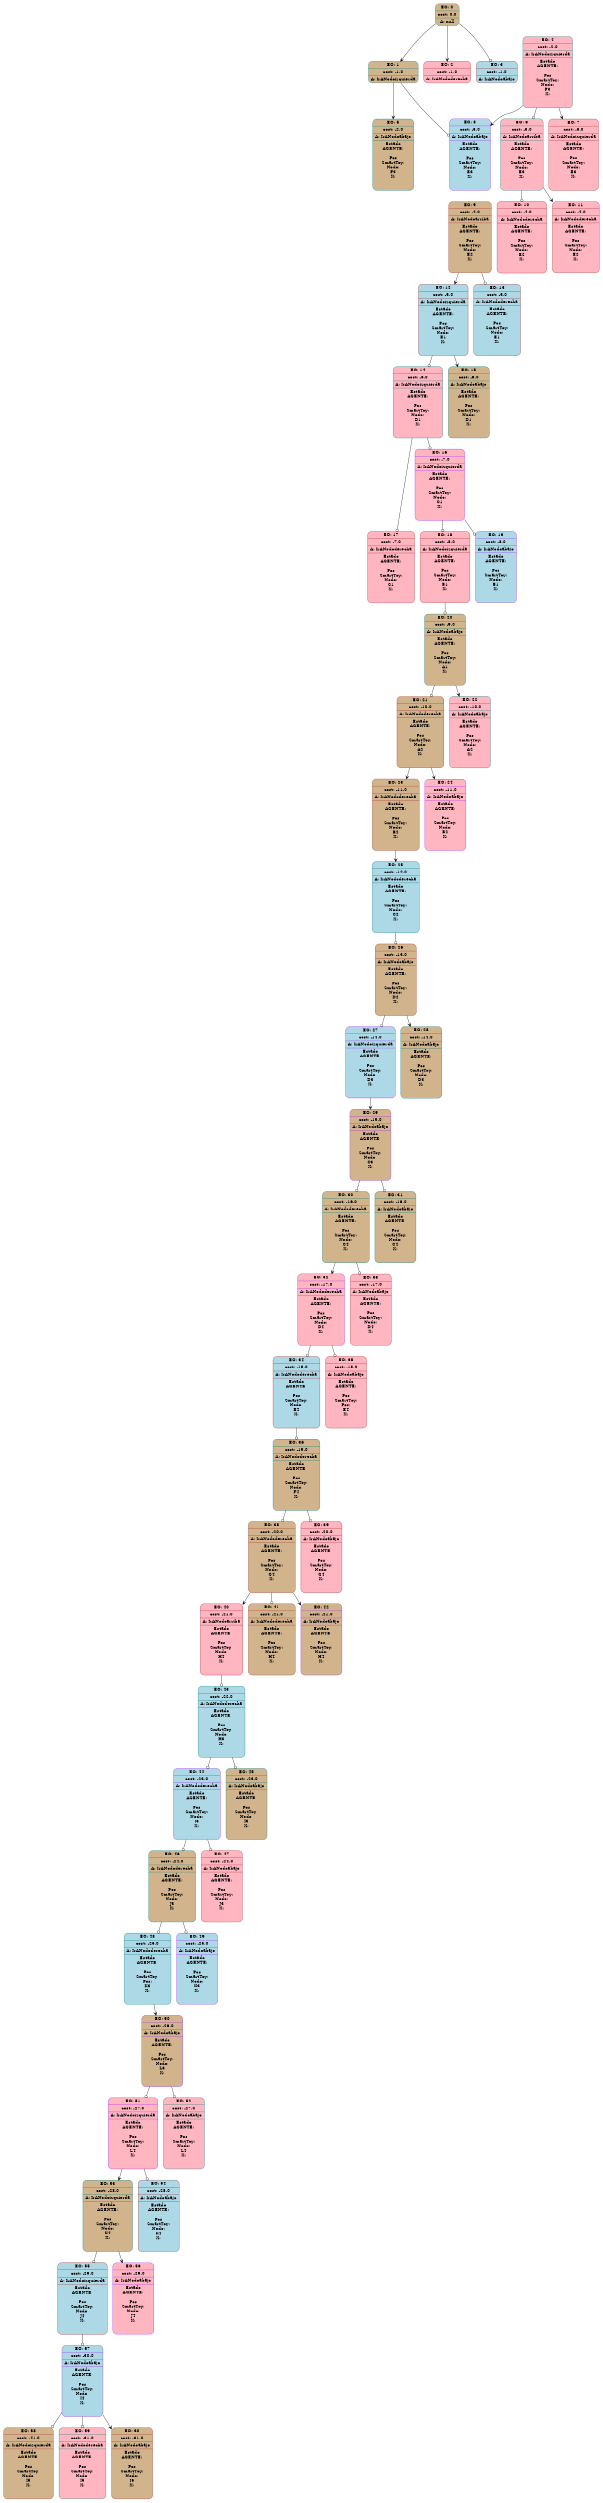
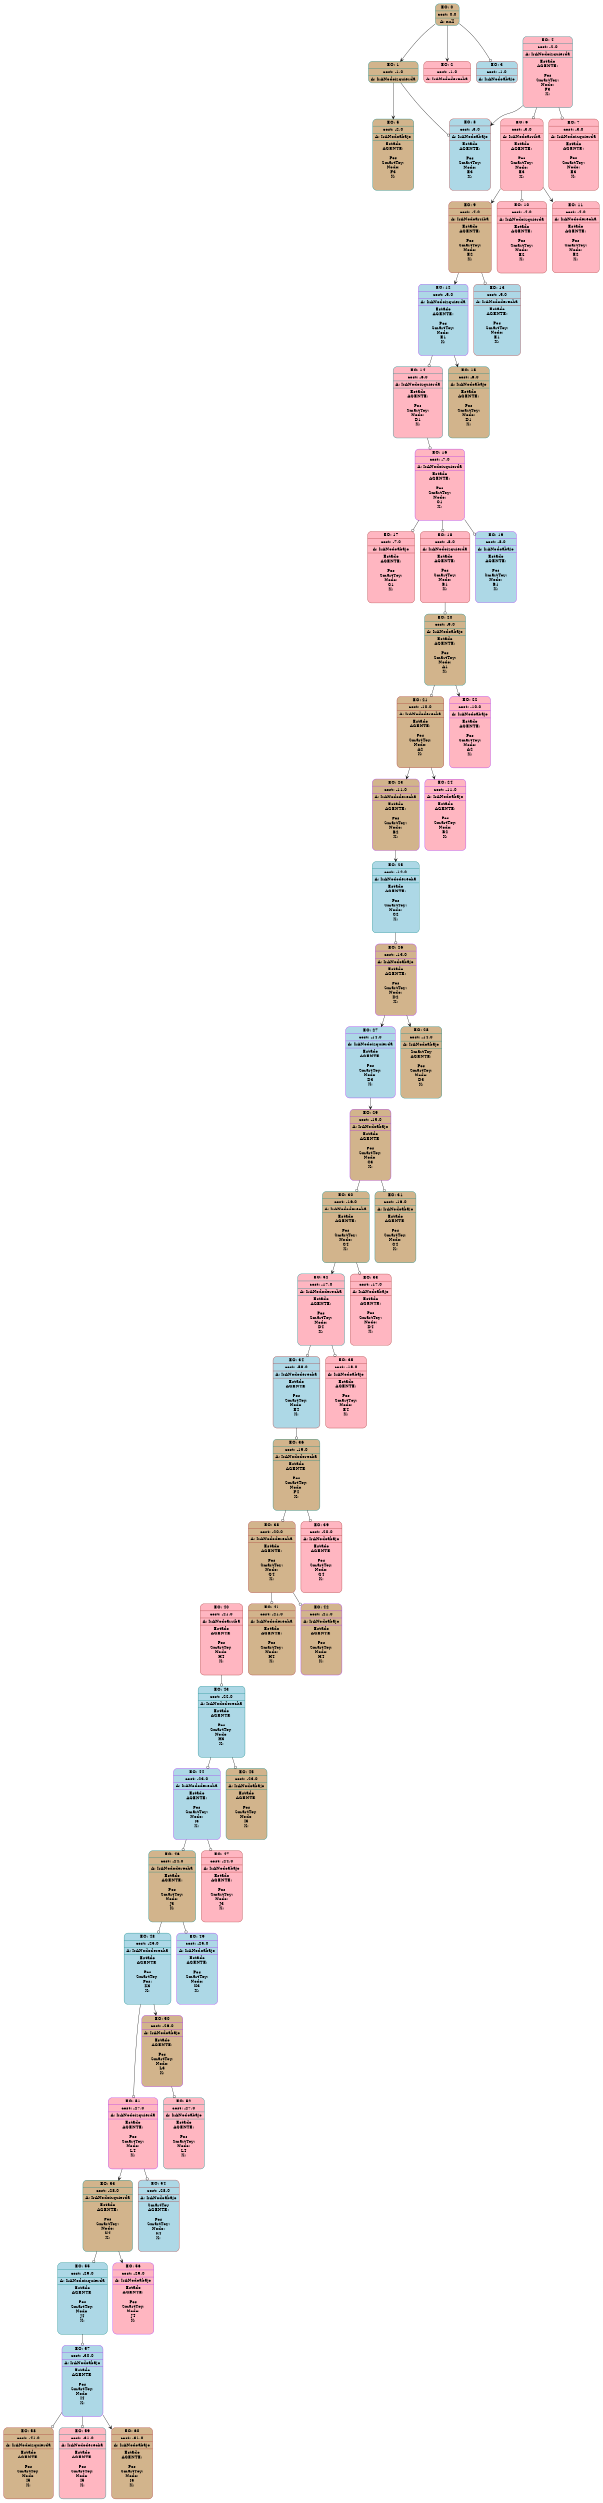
edge "EO: 4" -> "EO: 7": arrowhead vee -> odot
node "EO: 8": color purple -> brown
node "EO: 6": color teal -> brown
edge "EO: 6" -> "EO: 9": added
node "EO: 10": text "A: IrANododerecha" -> "A: IrANodoizquierda"
node "EO: 12": color brown -> purple
edge "EO: 14" -> "EO: 17": now "EO: 16" -> "EO: 17"
node "EO: 17": text "A: IrANododerecha" -> "A: IrANodoabajo"
node "EO: 22": color teal -> purple
node "EO: 23": color brown -> purple
node "EO: 26": color brown -> purple
edge "EO: 26" -> "EO: 27": arrowhead odot -> vee
node "EO: 28": text "Estado" -> "SmartToy"
node "EO: 32": color purple -> teal
node "EO: 34": text "cost: -18.0" -> "cost: -58.0"
node "EO: 35": text "Pos:" -> "Nodo:"
edge "EO: 38" -> "EO: 40": removed
edge "EO: 38" -> "EO: 42": arrowhead vee -> odot
edge "EO: 50" -> "EO: 51": now "EO: 48" -> "EO: 51"
node "EO: 54": text "Estado" -> "SmartToy"
node "EO: 55": color brown -> teal
